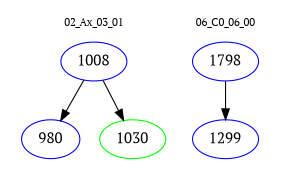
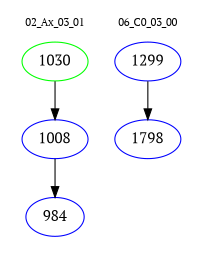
cluster "06_C0_06_00": label "06_C0_06_00" -> "06_C0_03_00"
edge "1798" -> "1299": reversed
edge "1008" -> "1030": reversed
node "980": label "980" -> "984"
